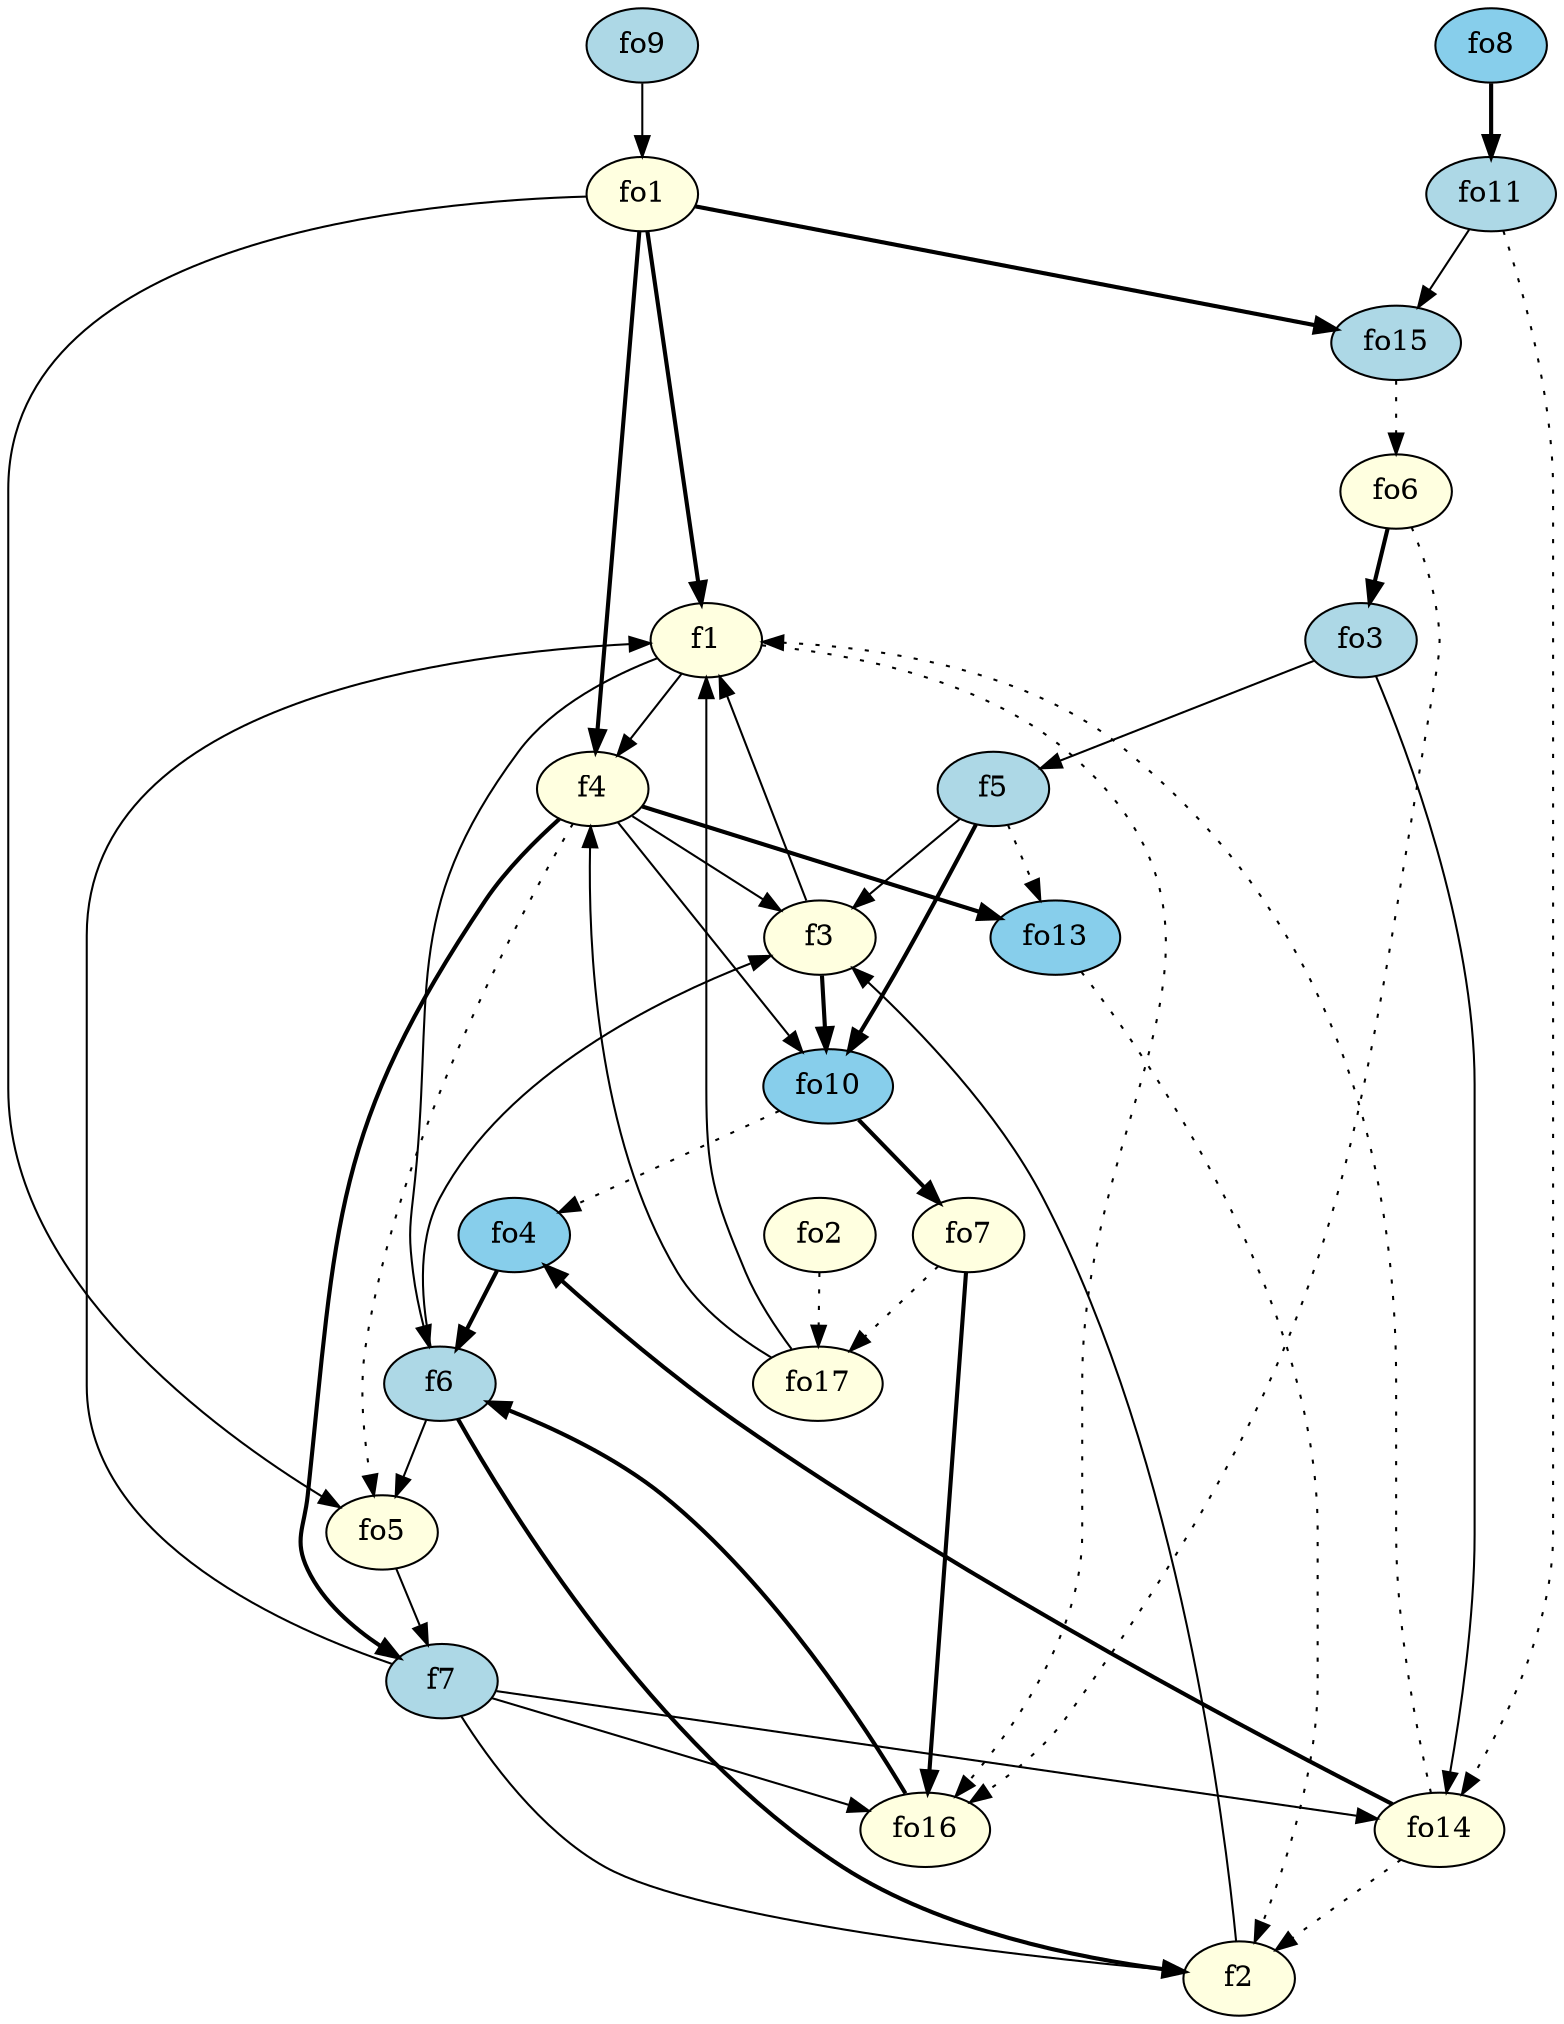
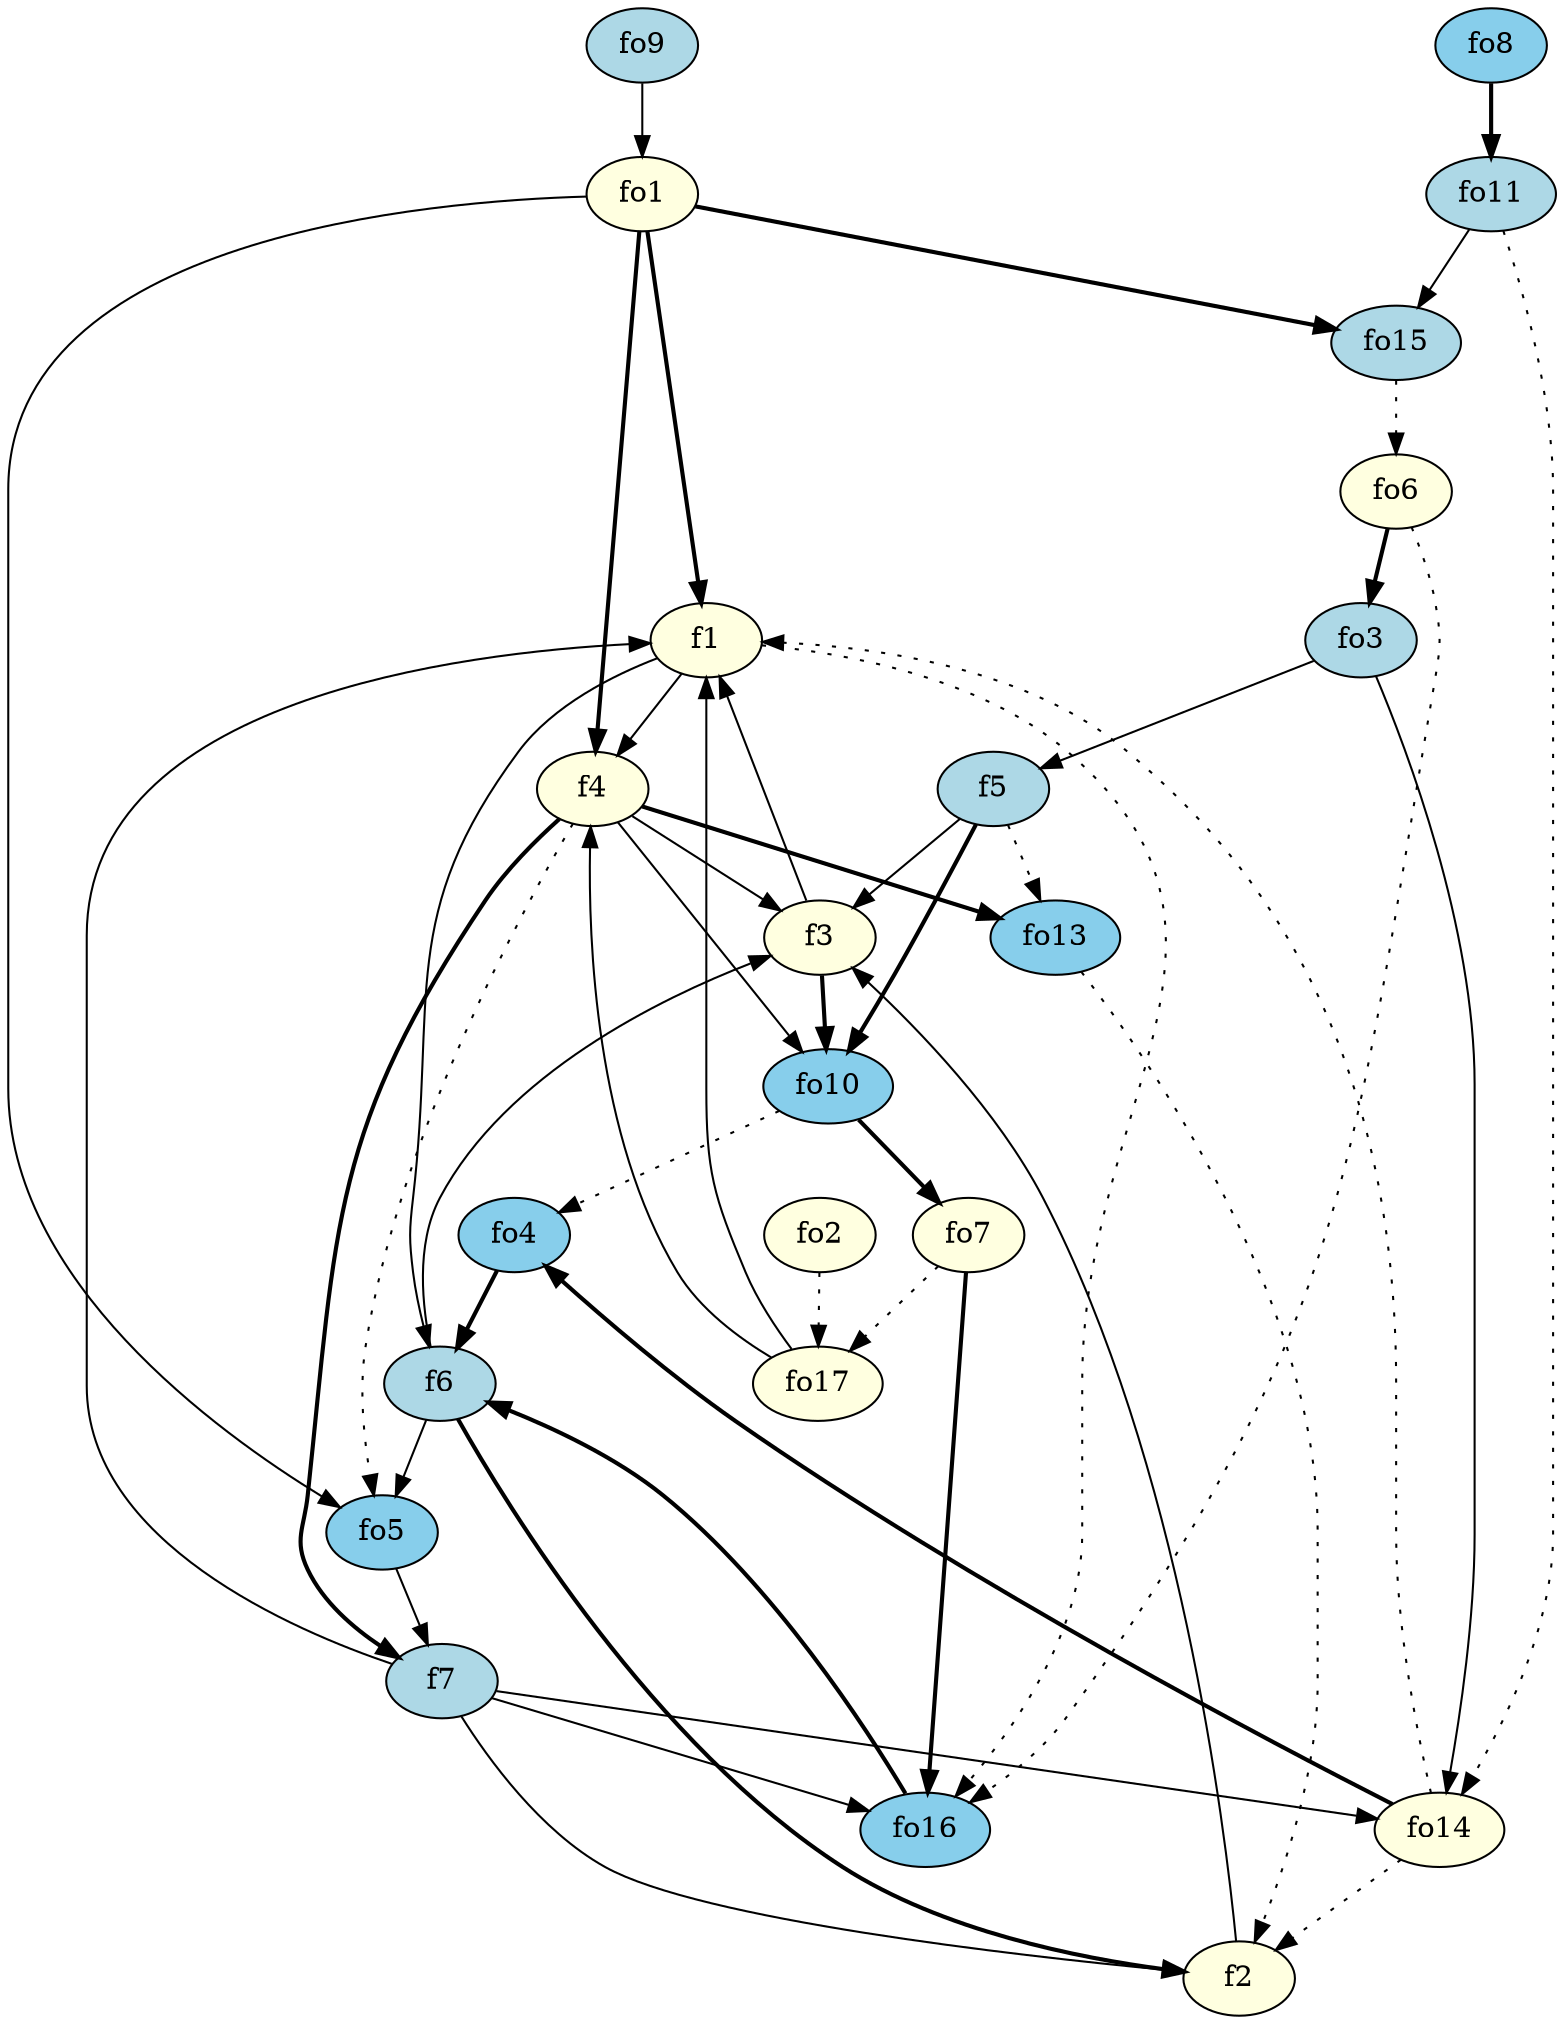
node "fo5": fillcolor lightyellow -> skyblue
node "fo16": fillcolor lightyellow -> skyblue
